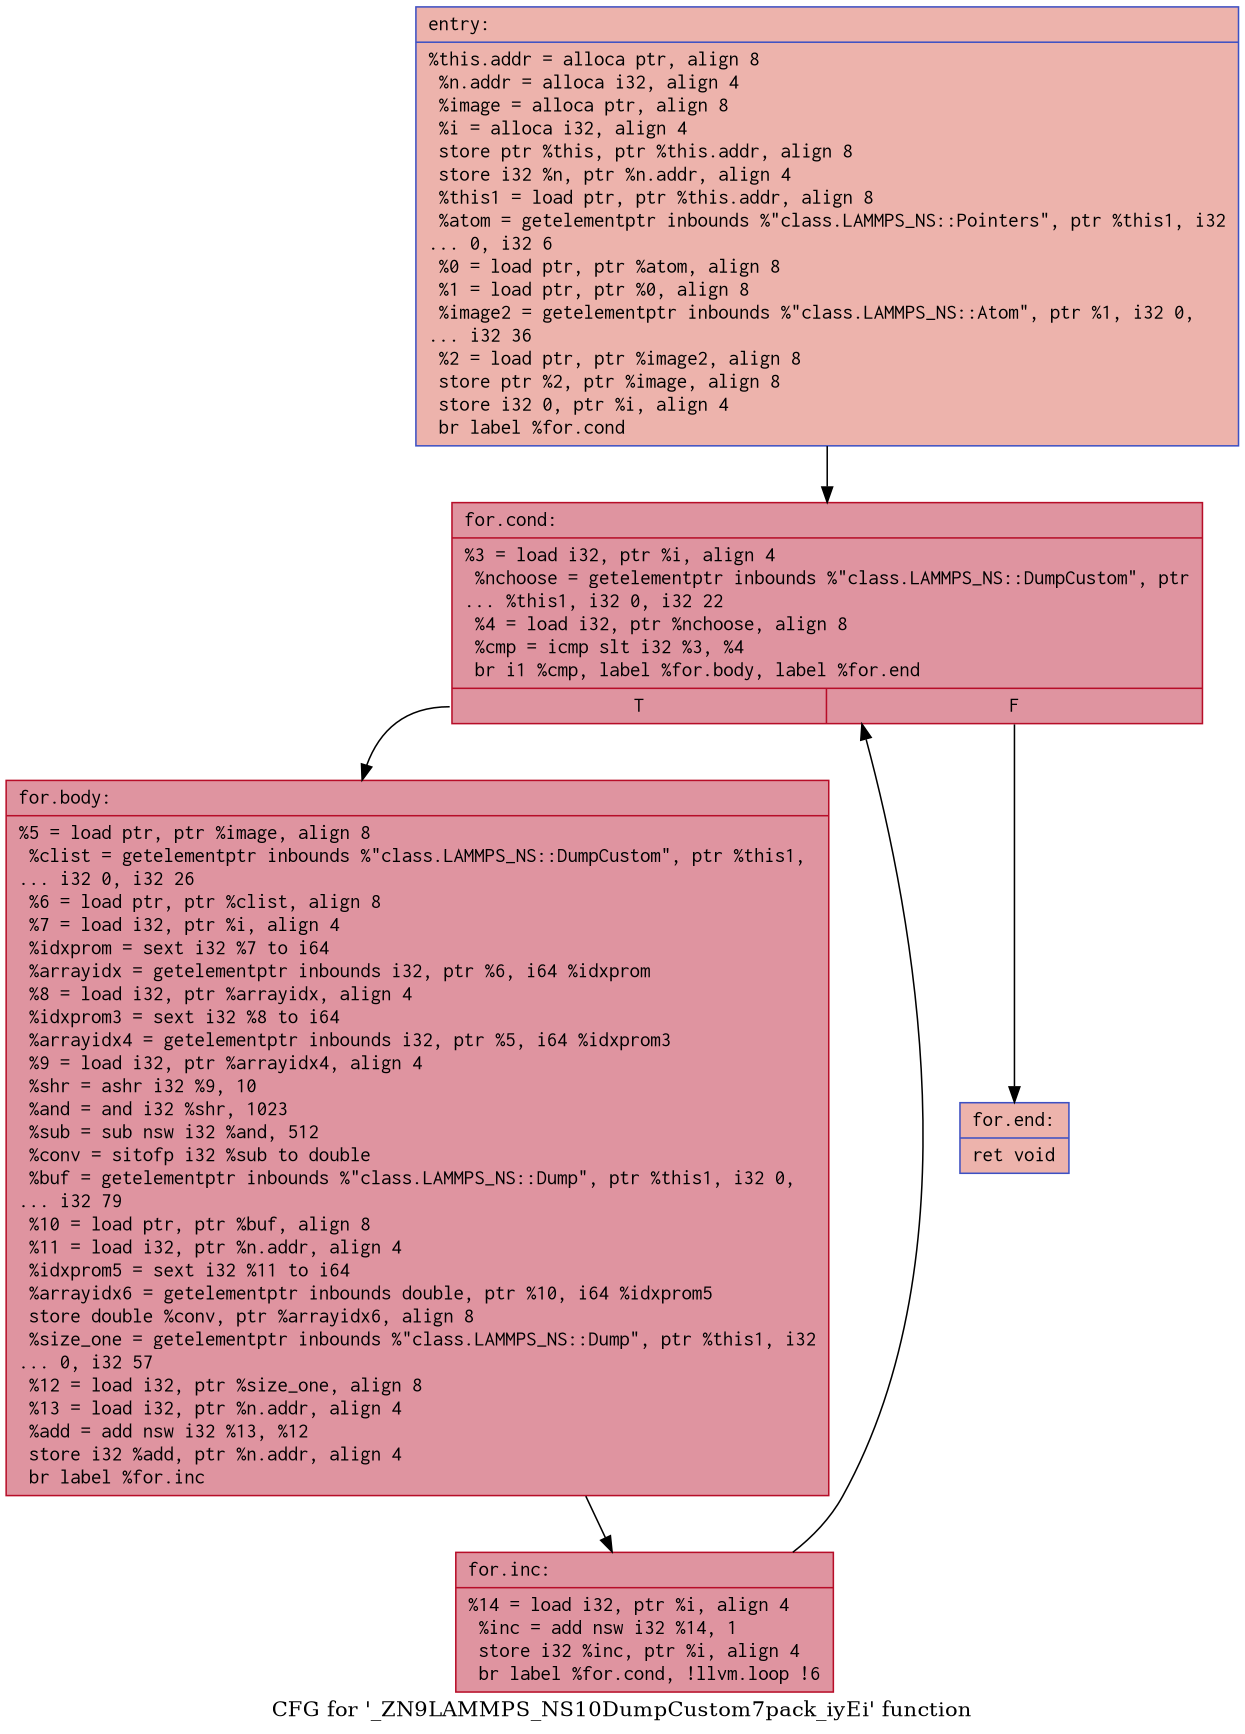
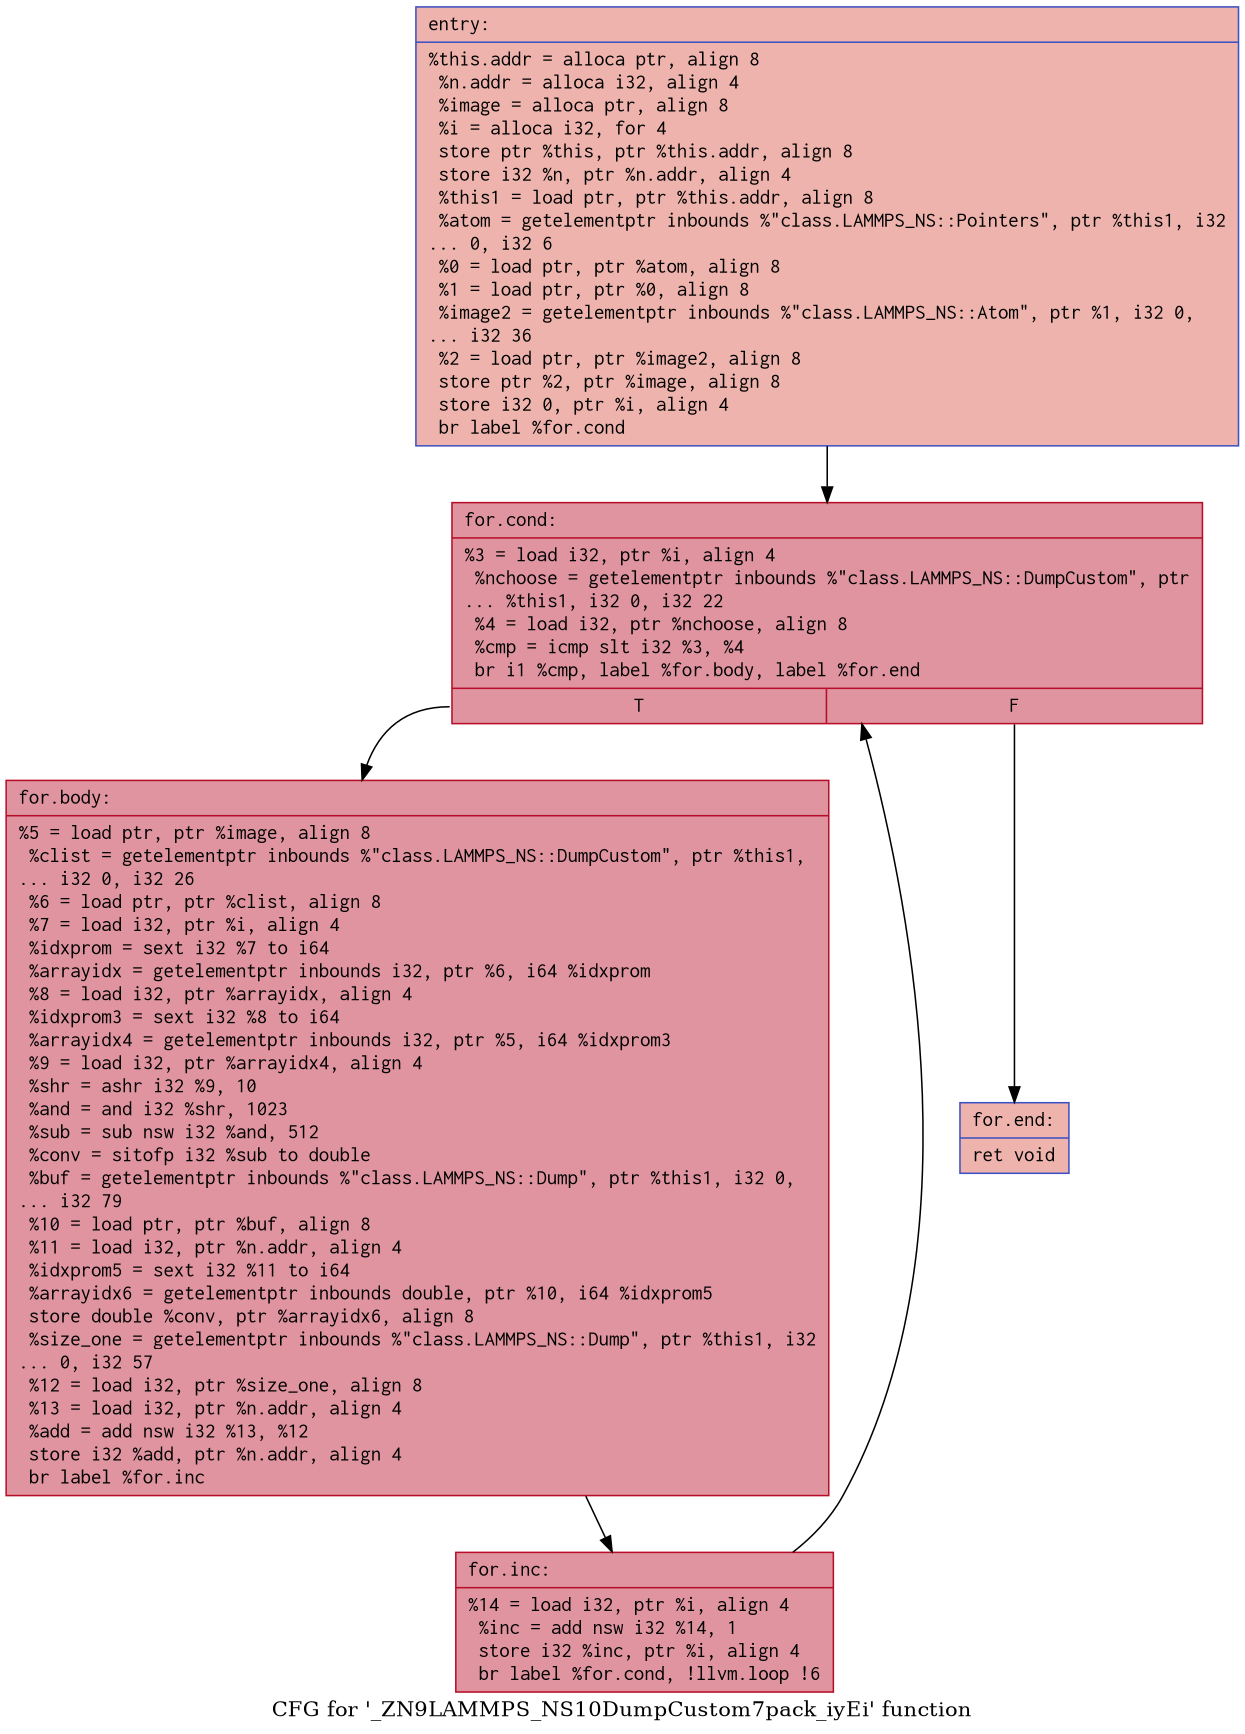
node "entry:": text "%i = alloca i32, align 4" -> "%i = alloca i32, for 4"
